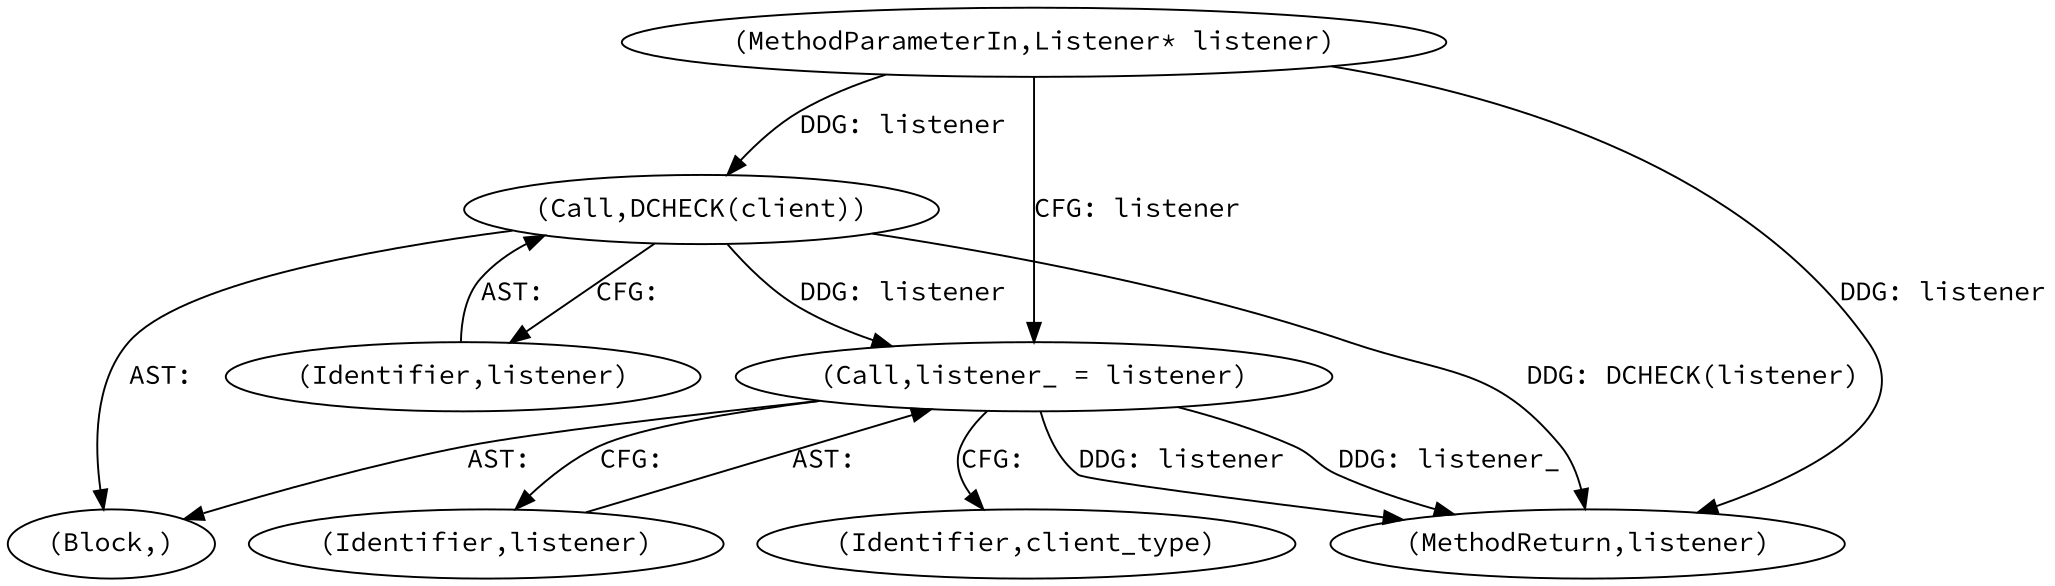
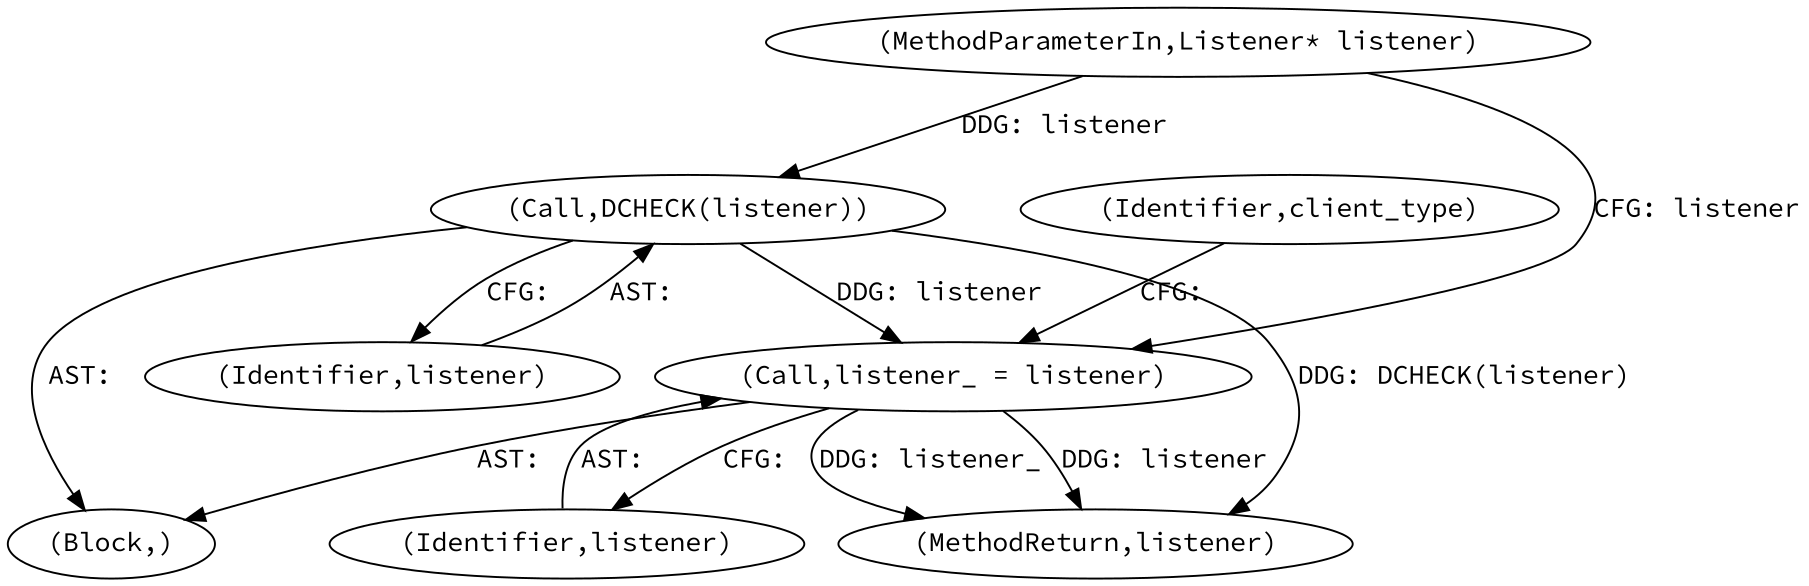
node "(Call,DCHECK(client))": label "(Call,DCHECK(client))" -> "(Call,DCHECK(listener))"
edge "(MethodParameterIn,Listener* listener)" -> "(MethodReturn,listener)": removed, label "DDG: listener"
edge "(Call,listener_ = listener)" -> "(Identifier,client_type)": reversed
